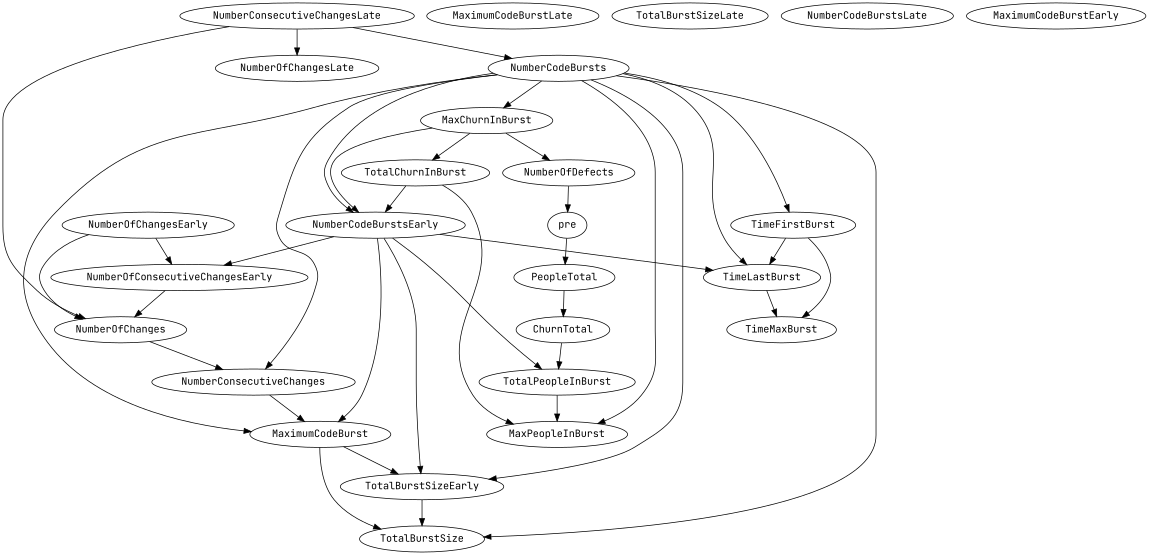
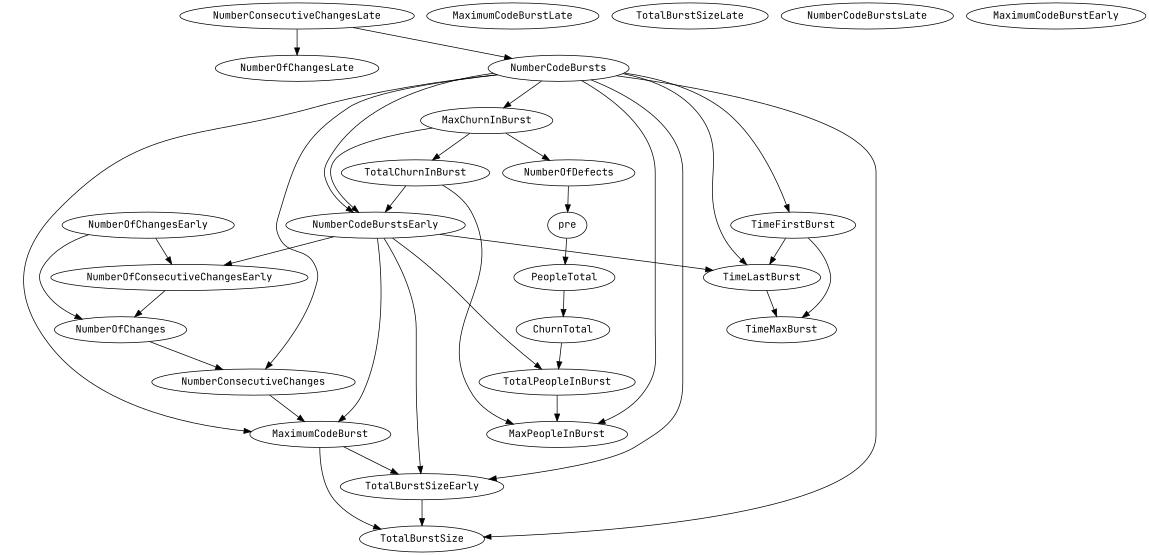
edge "NumberConsecutiveChangesLate" -> "NumberOfChanges": removed
